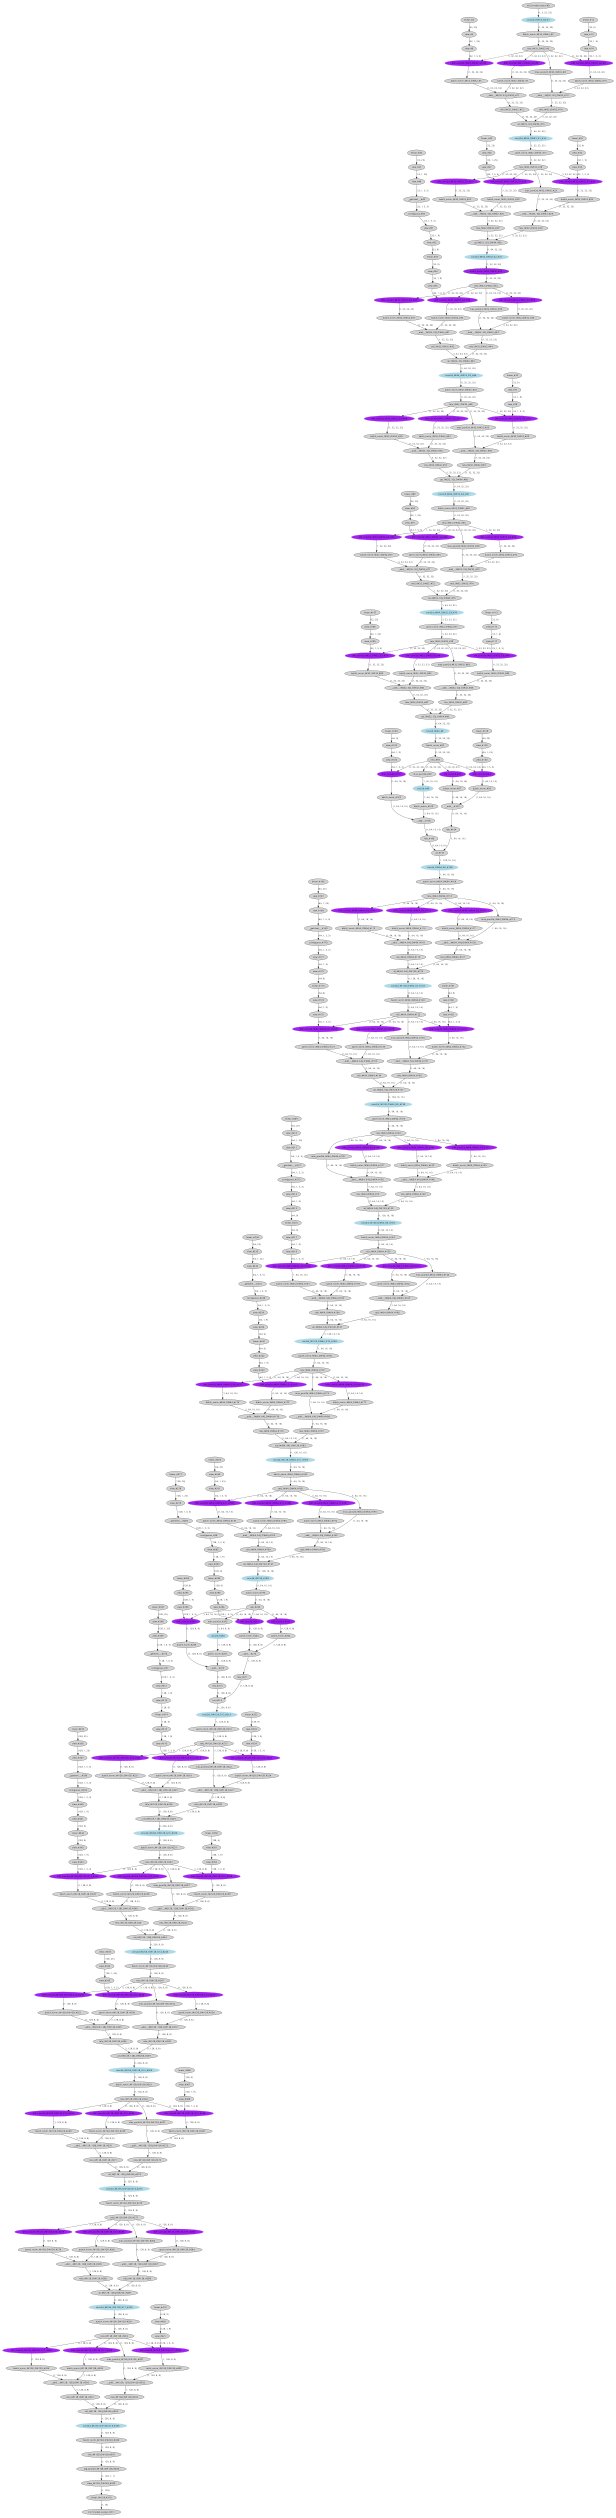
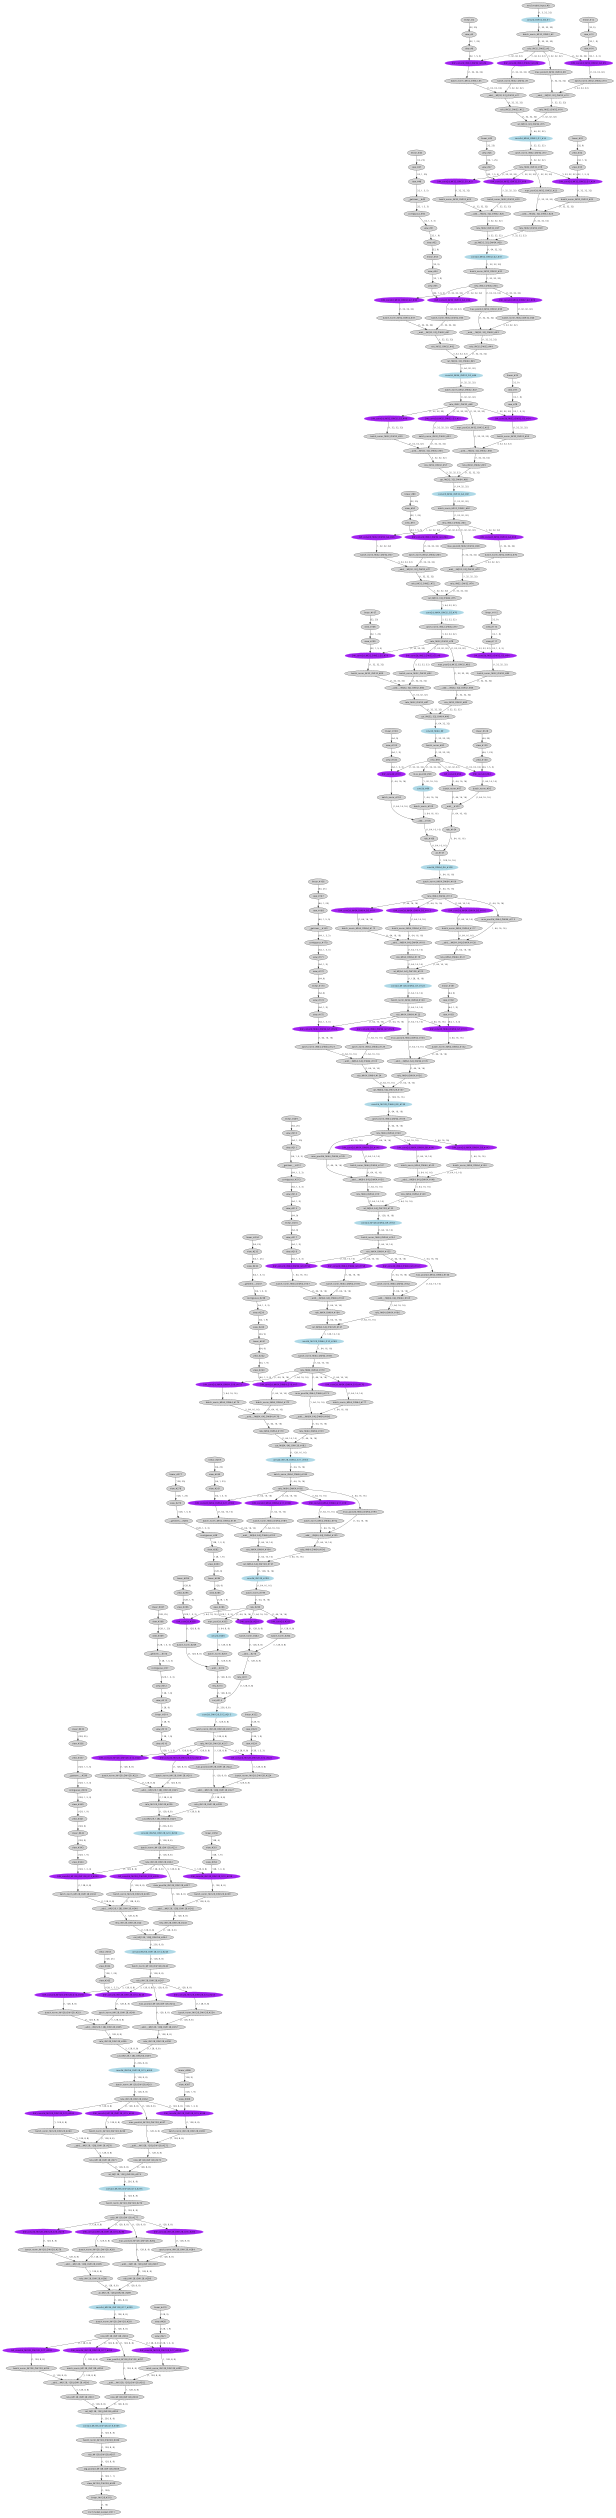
node "batch_norm_IW32_OW32_#32": fillcolor purple -> lightgrey
edge "view_#336" -> "view_#337": removed, label "(128, 1, 25)"
